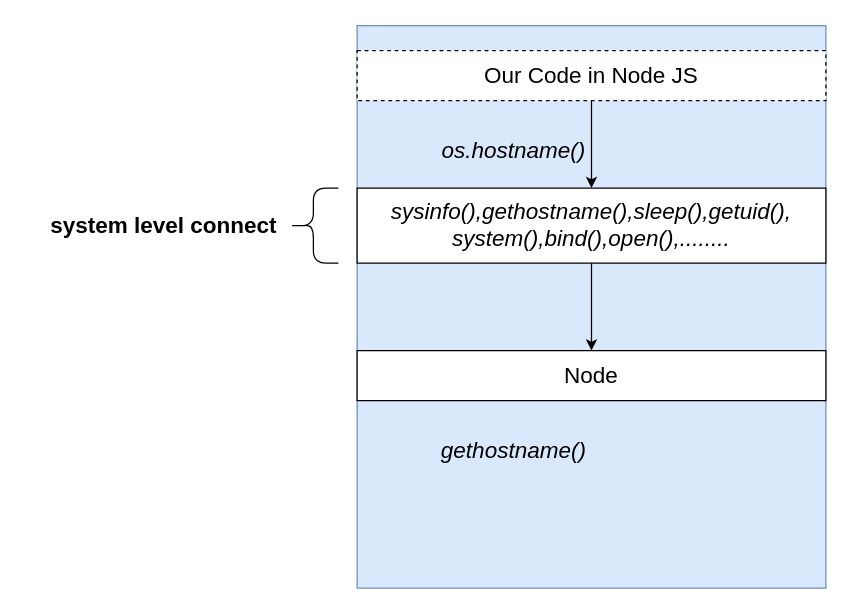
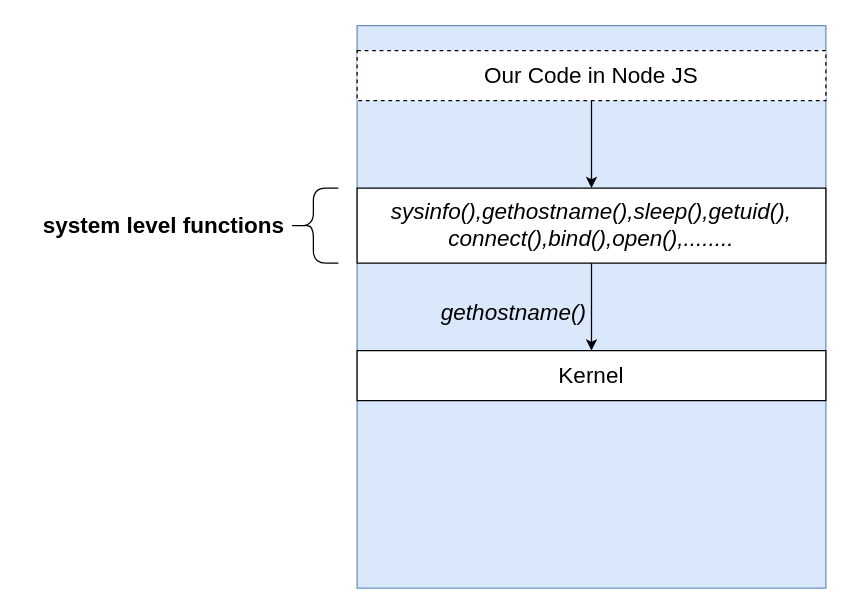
node "os.hostname()": removed
node "system level connect": label "system level connect" -> "system level functions"
node "sysinfo(),gethostname(),sleep(),getuid(), system(),bind(),open(),........": label "sysinfo(),gethostname(),sleep(),getuid(), system(),bind(),open(),........" -> "sysinfo(),gethostname(),sleep(),getuid(), connect(),bind(),open(),........"
node "Node": label "Node" -> "Kernel"
node "gethostname()": moved (513, 451) -> (513, 313)
